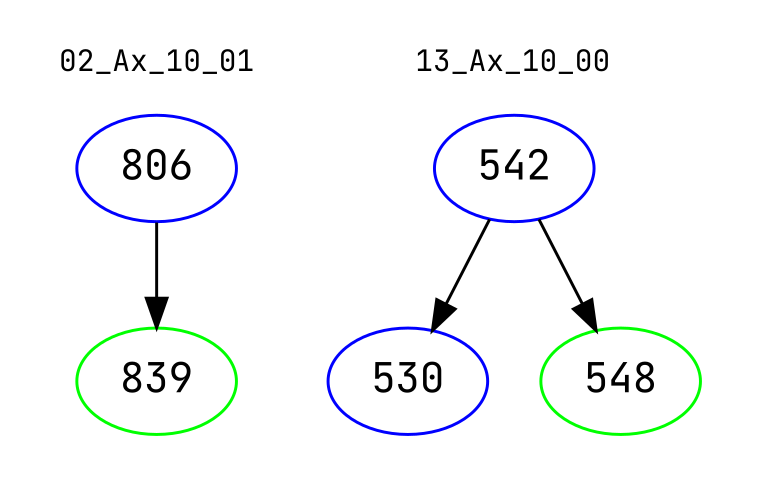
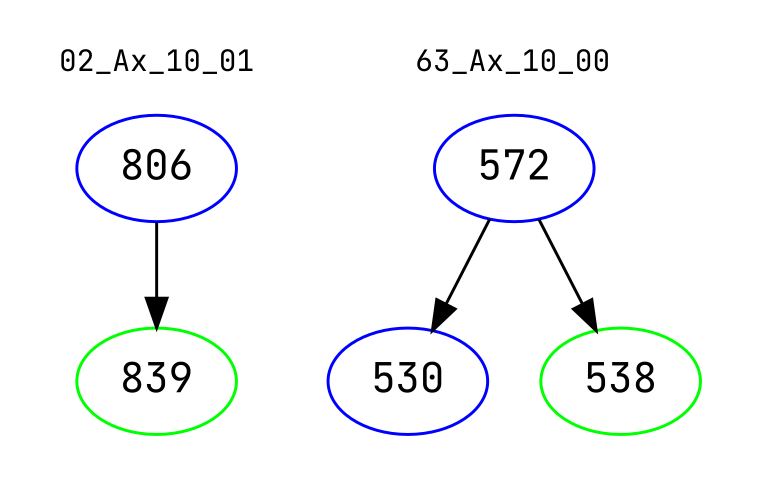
cluster "13_Ax_10_00": label "13_Ax_10_00" -> "63_Ax_10_00"
node "542": label "542" -> "572"
node "548": label "548" -> "538"
